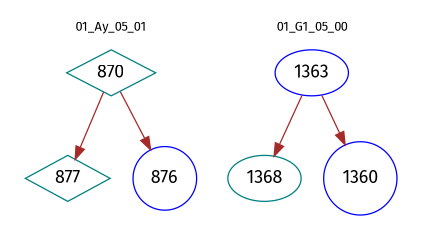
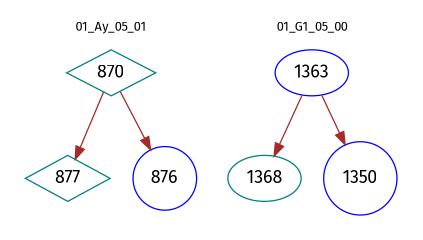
node "1360": label "1360" -> "1350"
